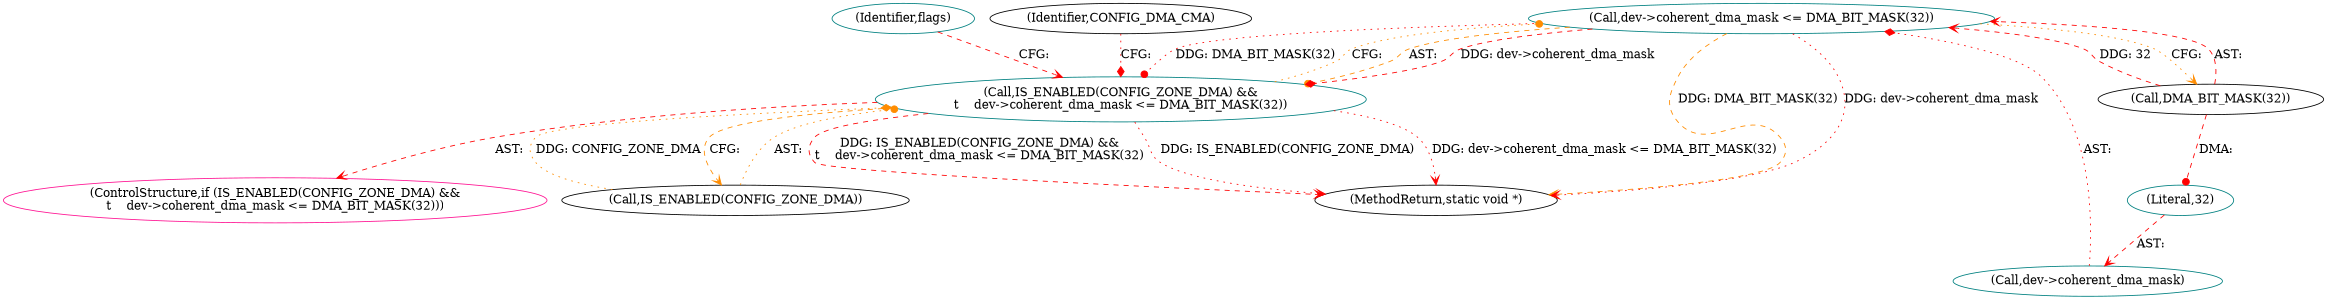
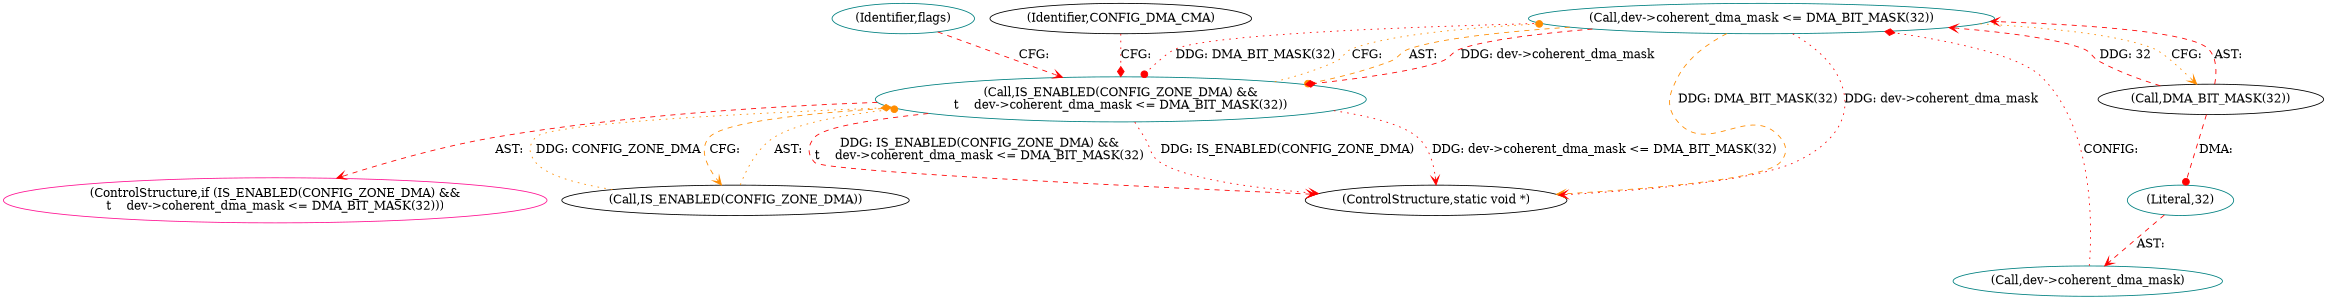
edge "(Call,dev->coherent_dma_mask)" -> "(Call,dev->coherent_dma_mask <= DMA_BIT_MASK(32))": label "AST: " -> "CONFIG: "
node "(MethodReturn,static void *)": label "(MethodReturn,static void *)" -> "(ControlStructure,static void *)"
